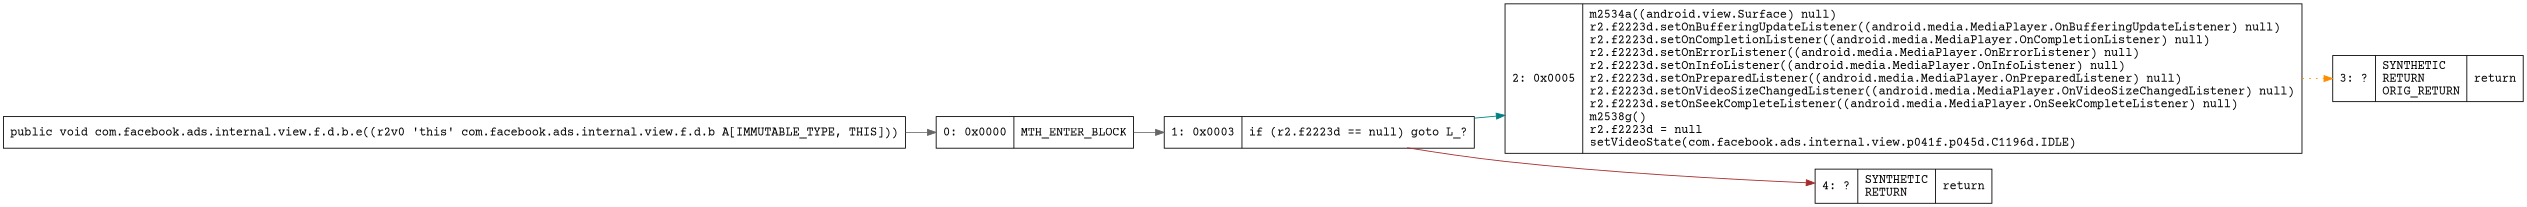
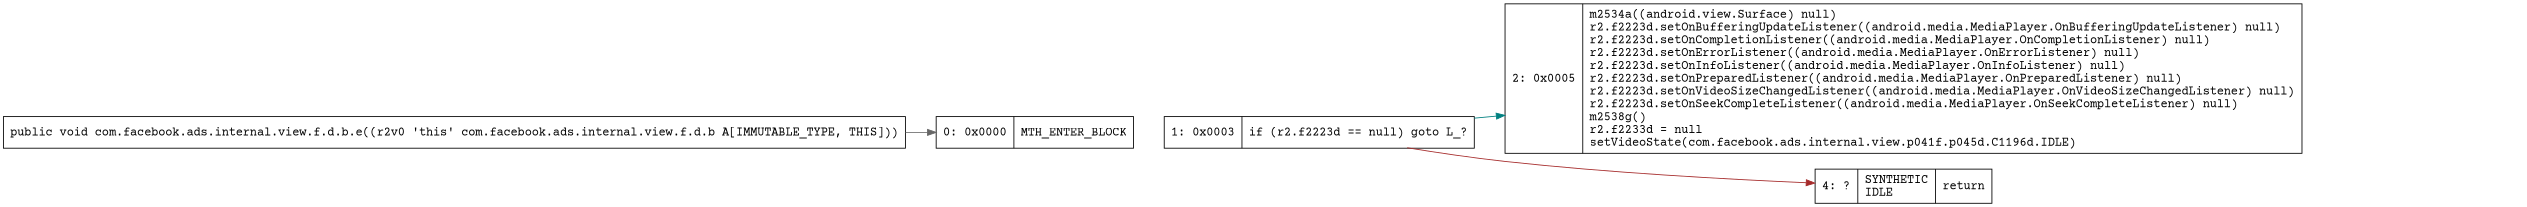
node "3: ?": removed
node "2: 0x0005": text "r2.f2223d = null" -> "r2.f2233d = null"
edge "0: 0x0000" -> "1: 0x0003": removed
node "4: ?": text "RETURN" -> "IDLE"
